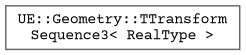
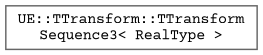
node "UE::Geometry::TTransform Sequence3< RealType >": label "UE::Geometry::TTransform Sequence3< RealType >" -> "UE::TTransform::TTransform Sequence3< RealType >"
